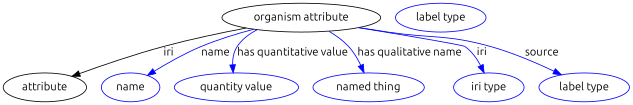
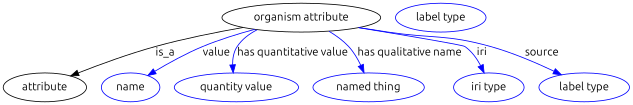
edge "organism attribute" -> "attribute": label "iri" -> "is_a"
edge "organism attribute" -> "name": label "name" -> "value"
